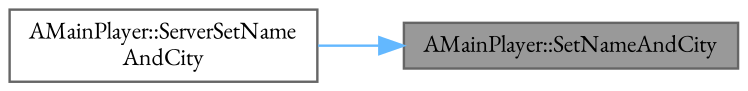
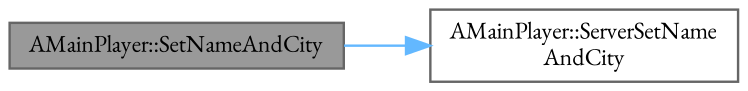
edge "AMainPlayer::ServerSetName AndCity" -> "AMainPlayer::SetNameAndCity": reversed
